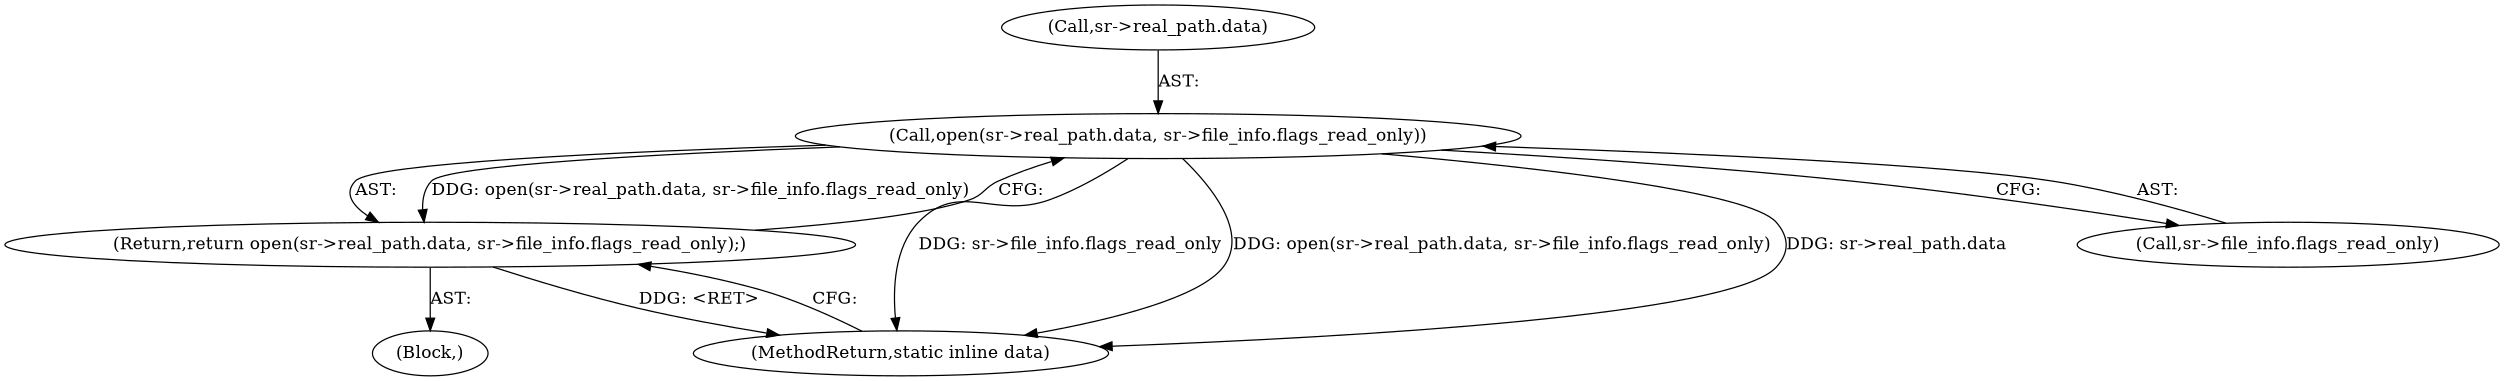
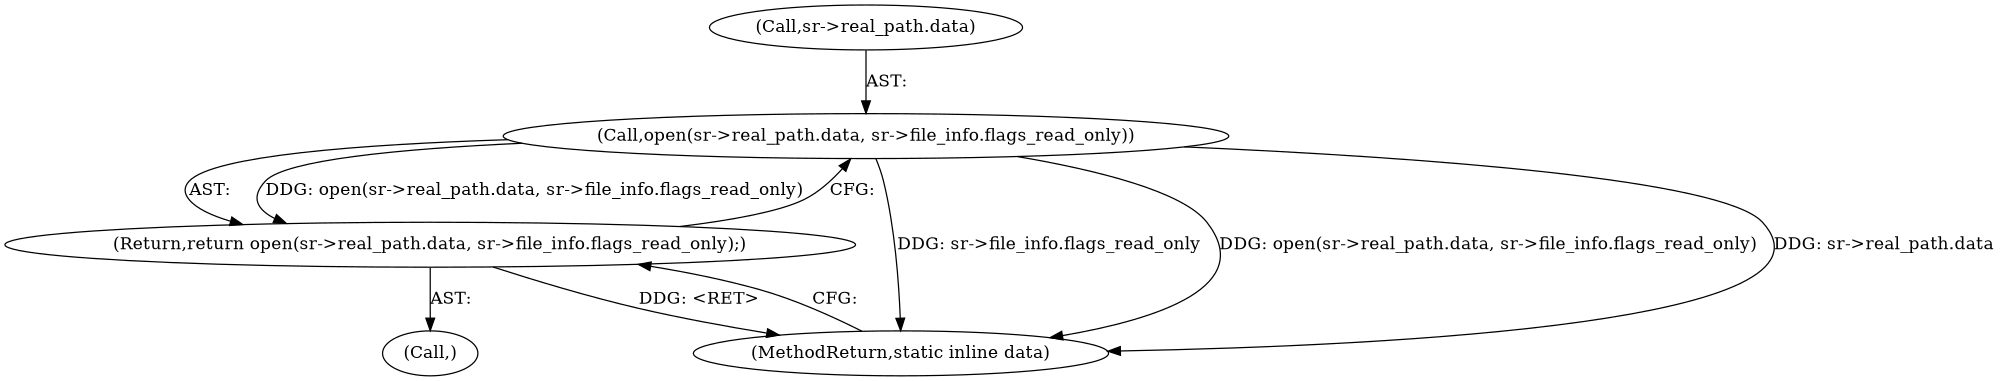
node "(Call,sr->file_info.flags_read_only)": removed
node "(Block,)": label "(Block,)" -> "(Call,)"
